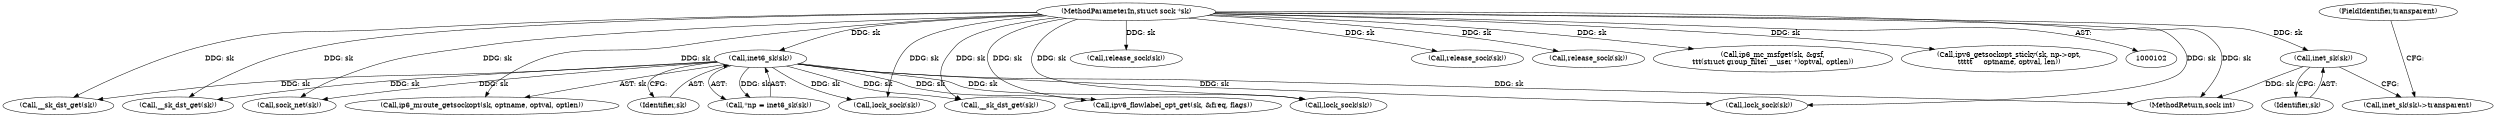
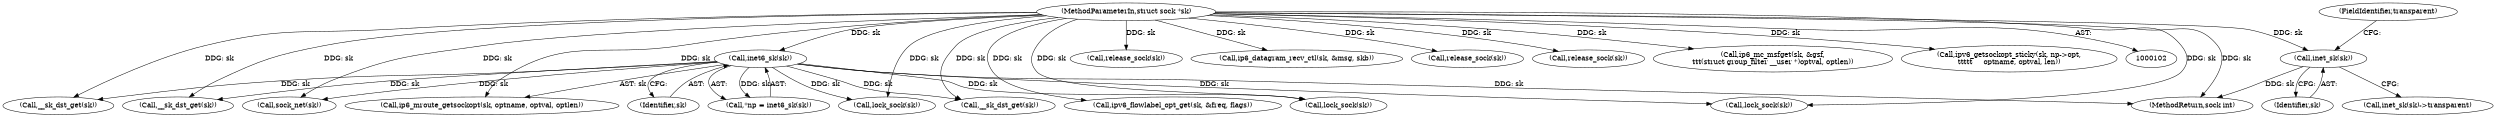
edge "(FieldIdentifier,transparent)" -> "(Call,inet_sk(sk)->transparent)": now "(FieldIdentifier,transparent)" -> "(Call,inet_sk(sk))"
node "(Call,ip6_datagram_recv_ctl(sk, &msg, skb))": added
edge "(Call,inet6_sk(sk))" -> "(Call,ipv6_flowlabel_opt_get(sk, &freq, flags))": removed, label "DDG: sk"
